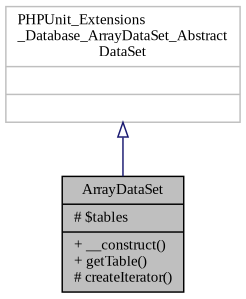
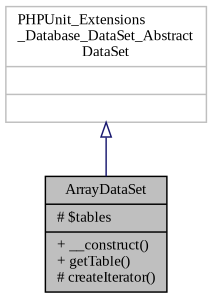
node "PHPUnit_Extensions": text "_Database_ArrayDataSet_Abstract" -> "_Database_DataSet_Abstract"
